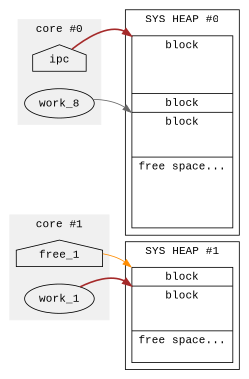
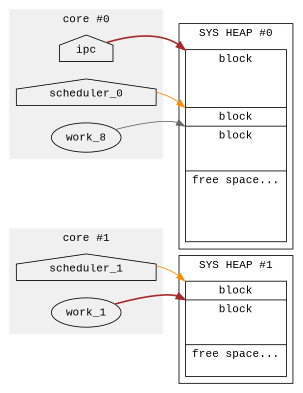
node "scheduler_0": added
node "free_1": label "free_1" -> "scheduler_1"
